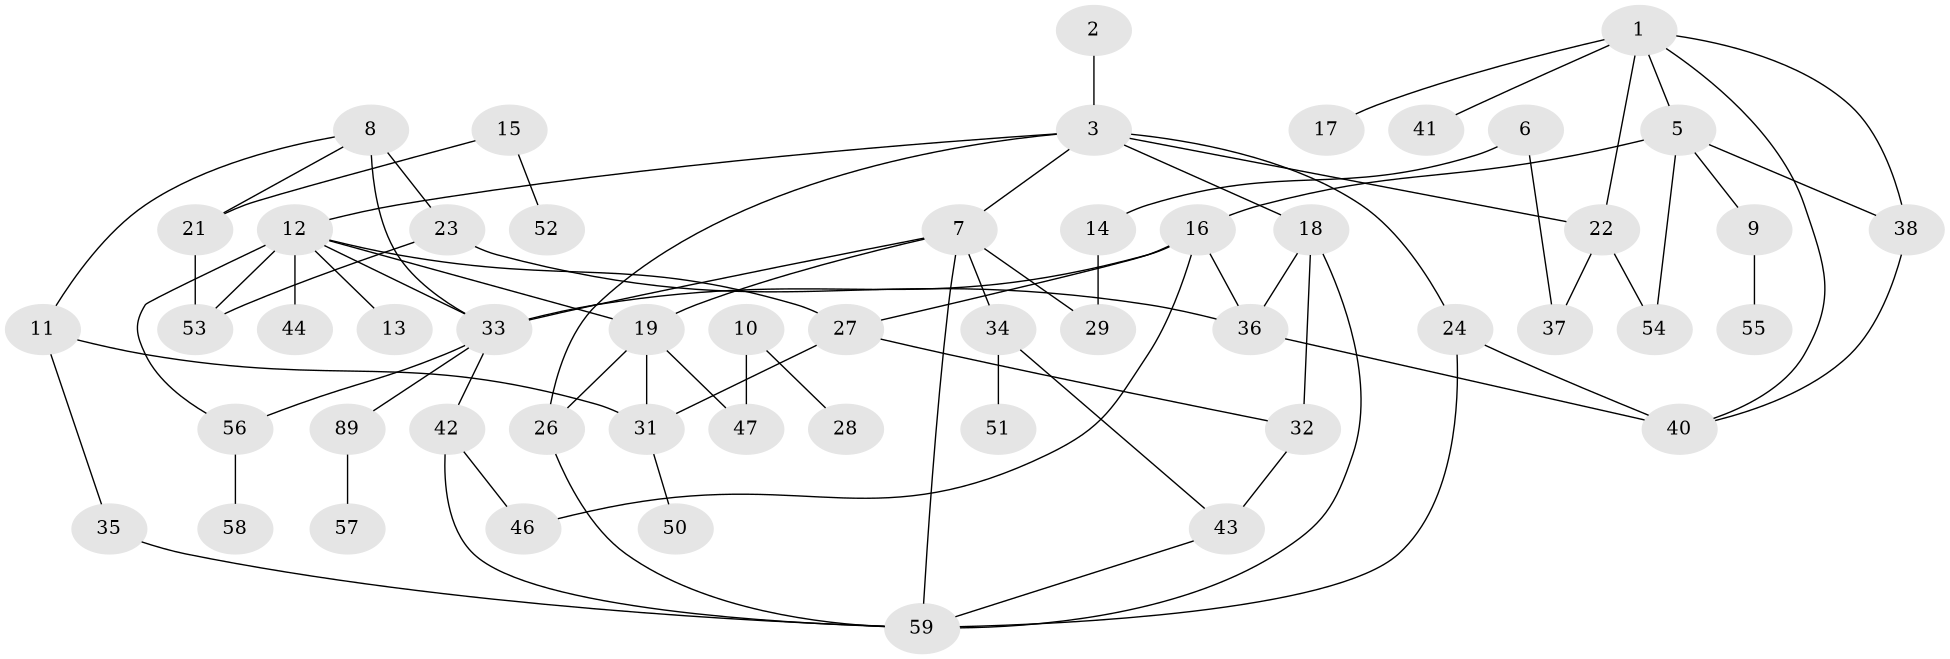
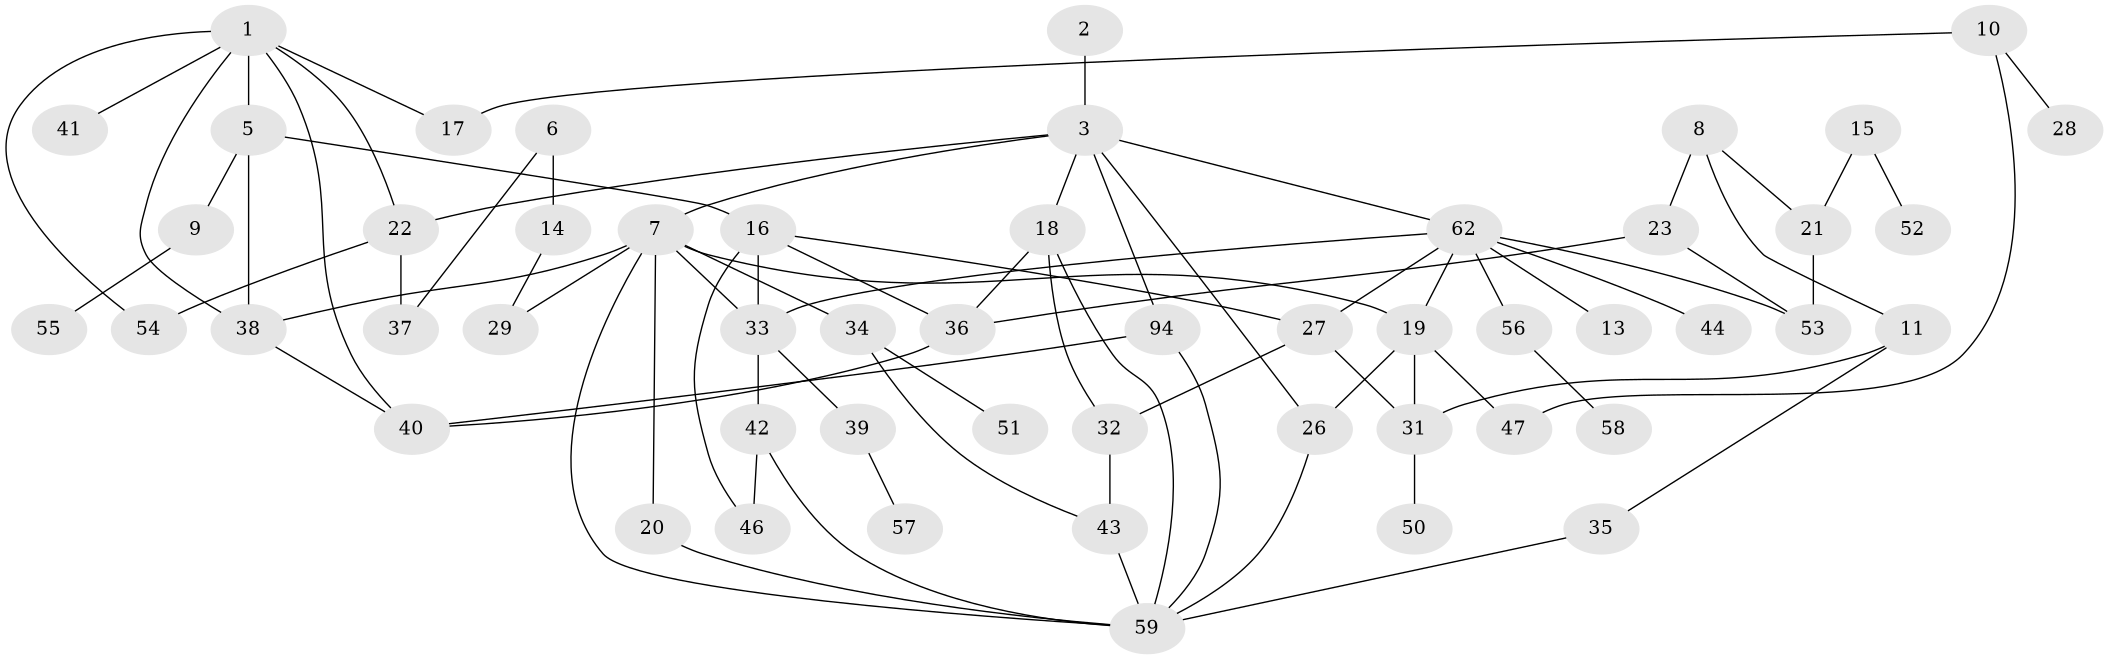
edge "10" -- "17": added
node "12": label "12" -> "62"
edge "5" -- "54": now "1" -- "54"
edge "8" -- "33": removed
edge "7" -- "38": added
node "24": label "24" -> "94"
edge "33" -- "56": removed
node "89": label "89" -> "39"
node "20": added
